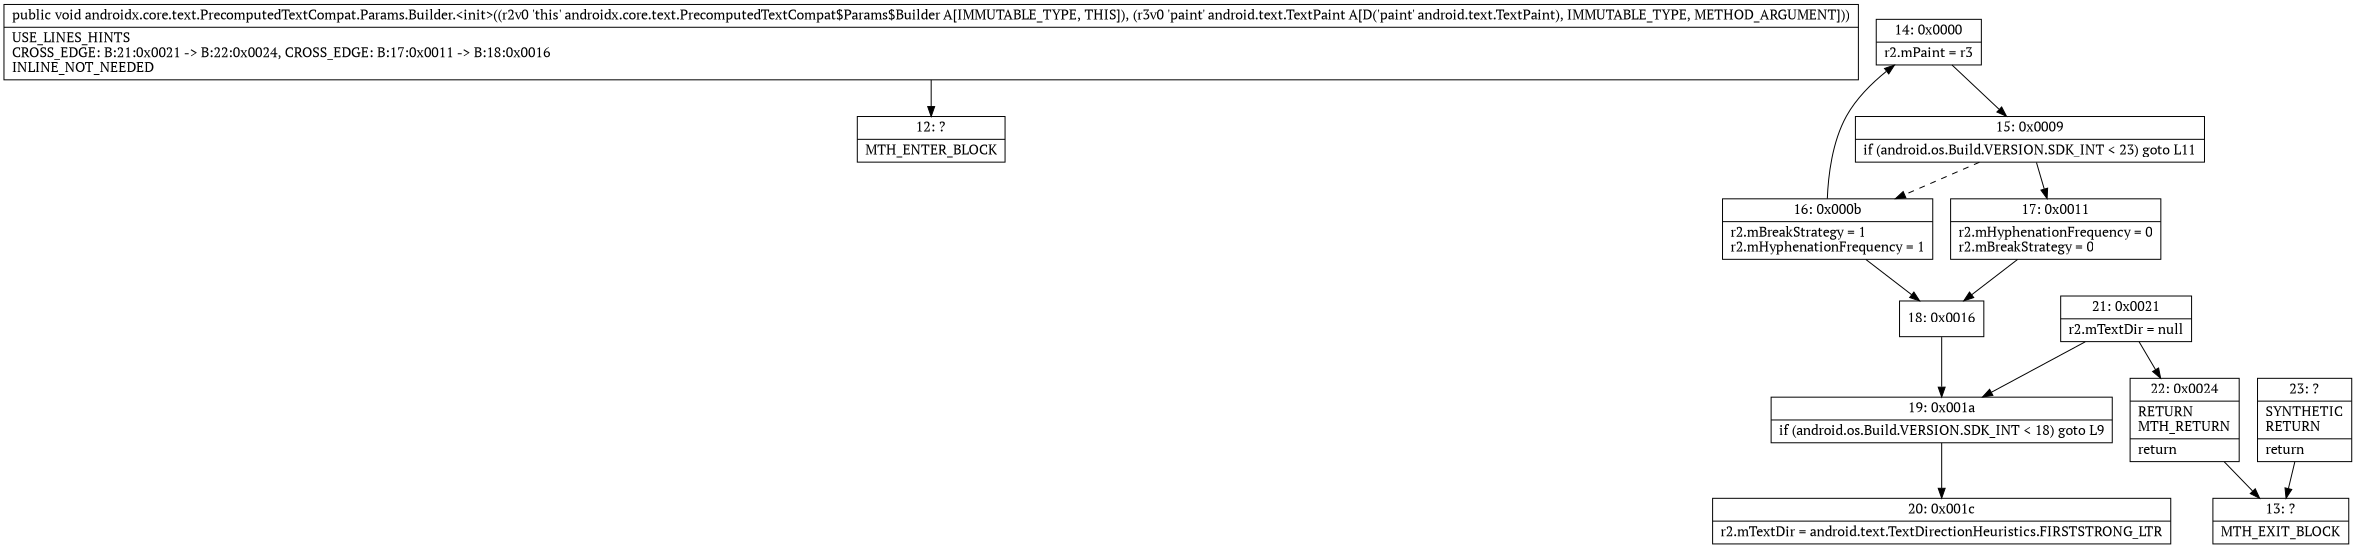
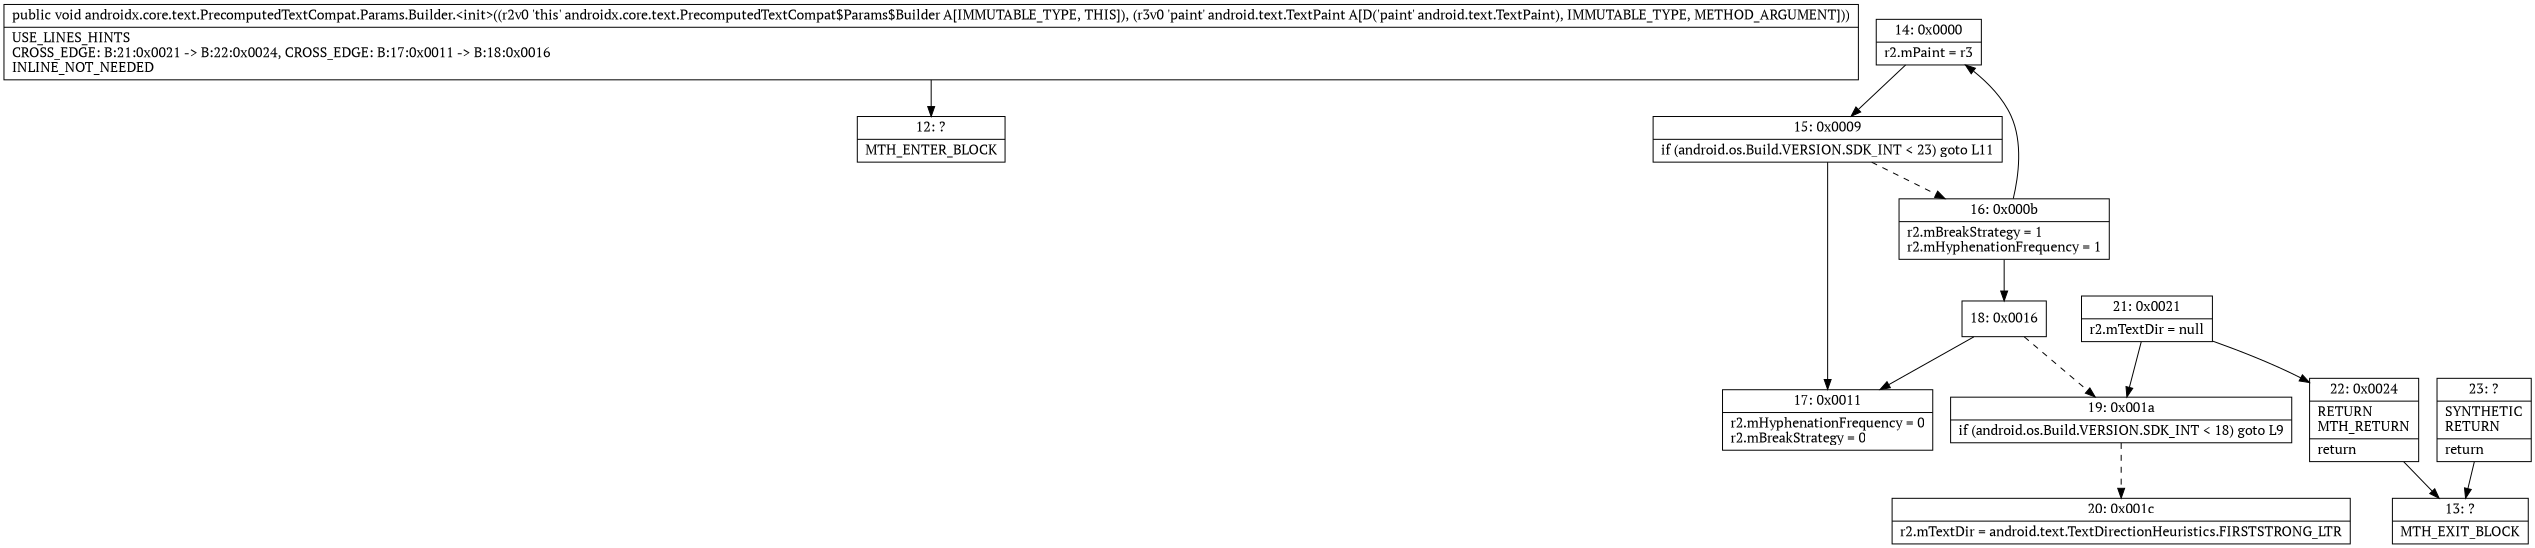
edge "17: 0x0011" -> "18: 0x0016": reversed
edge "18: 0x0016" -> "19: 0x001a": style solid -> dashed
edge "19: 0x001a" -> "20: 0x001c": style solid -> dashed
